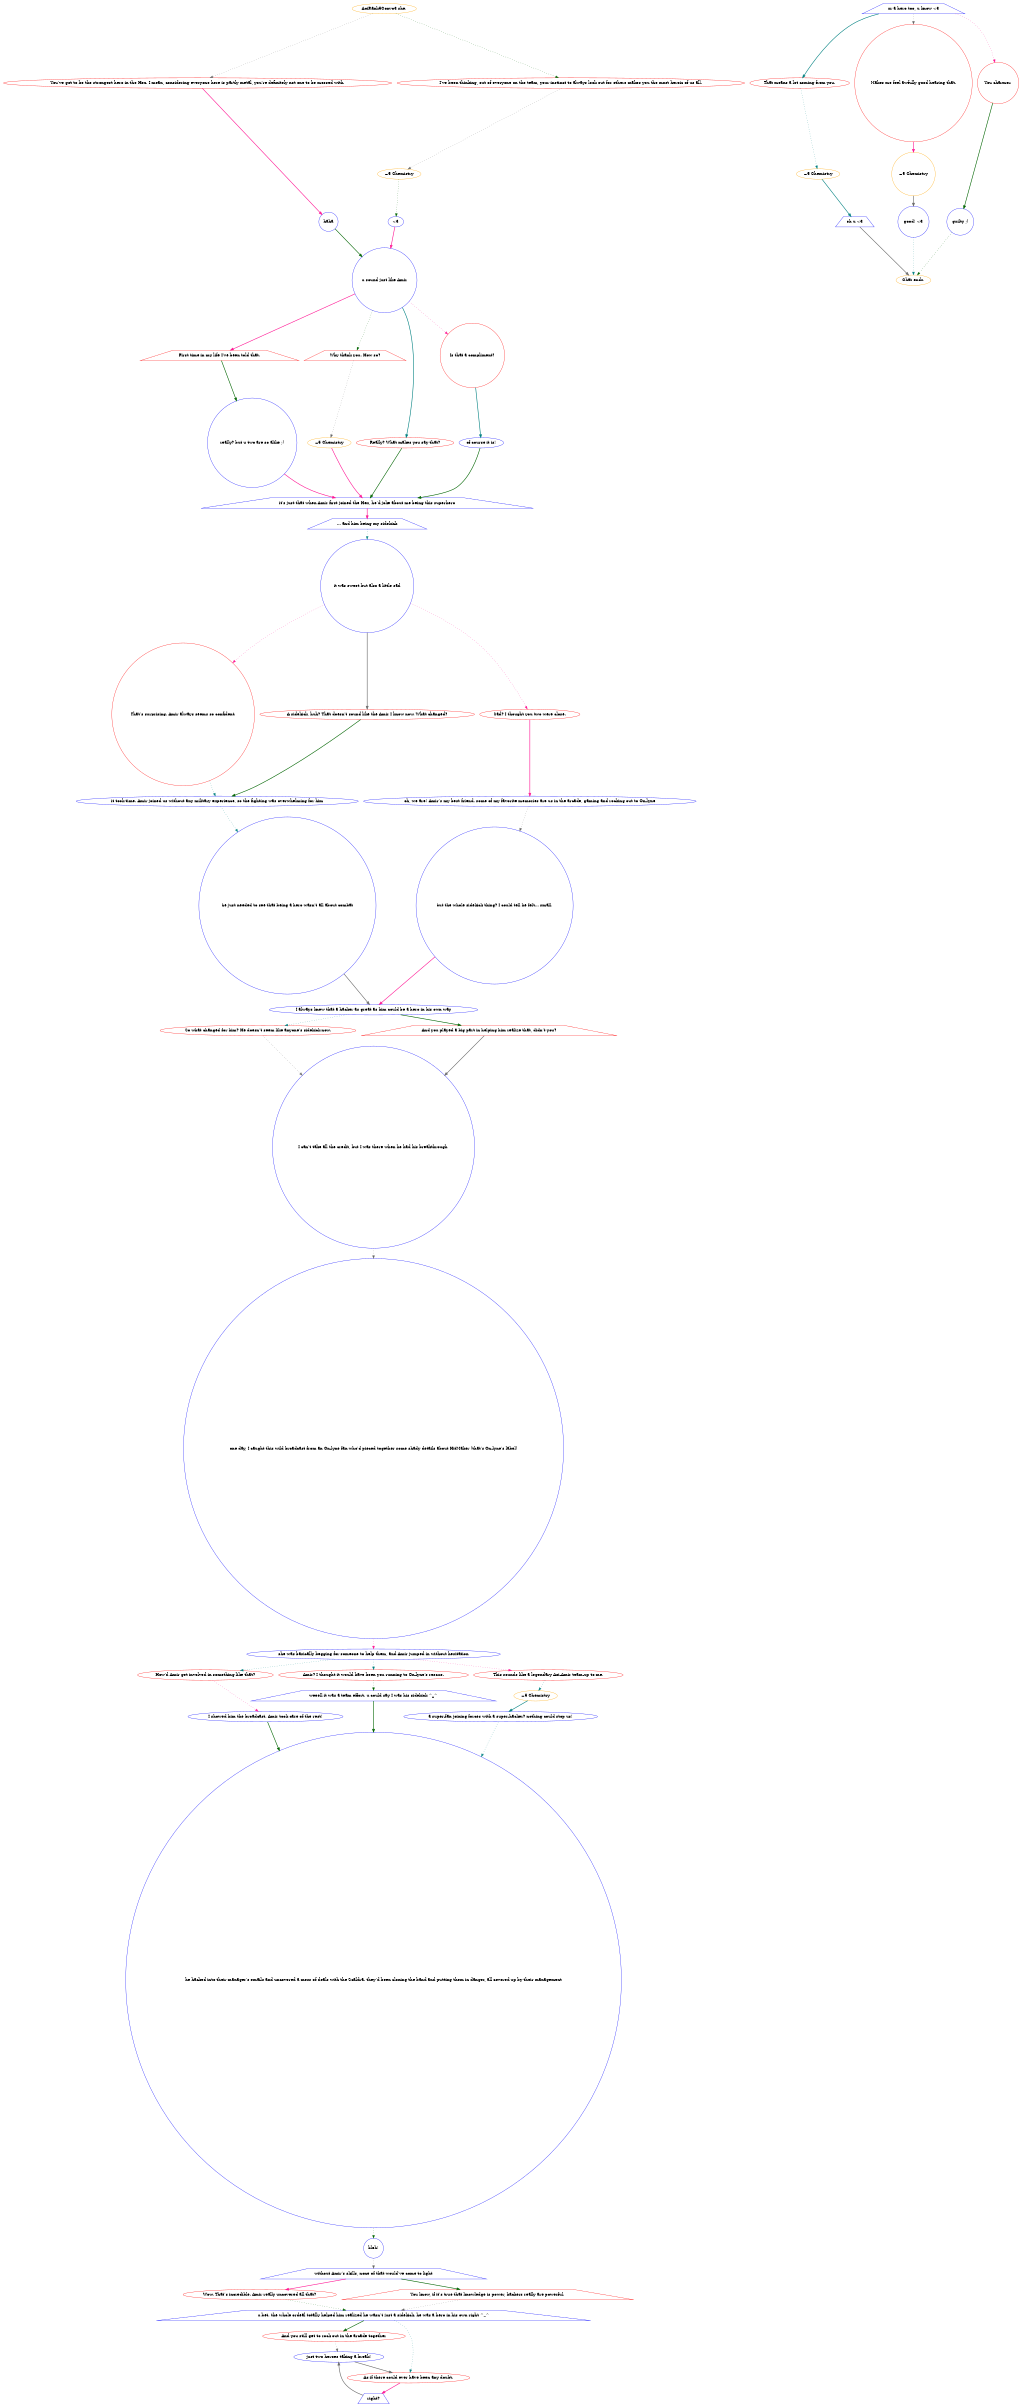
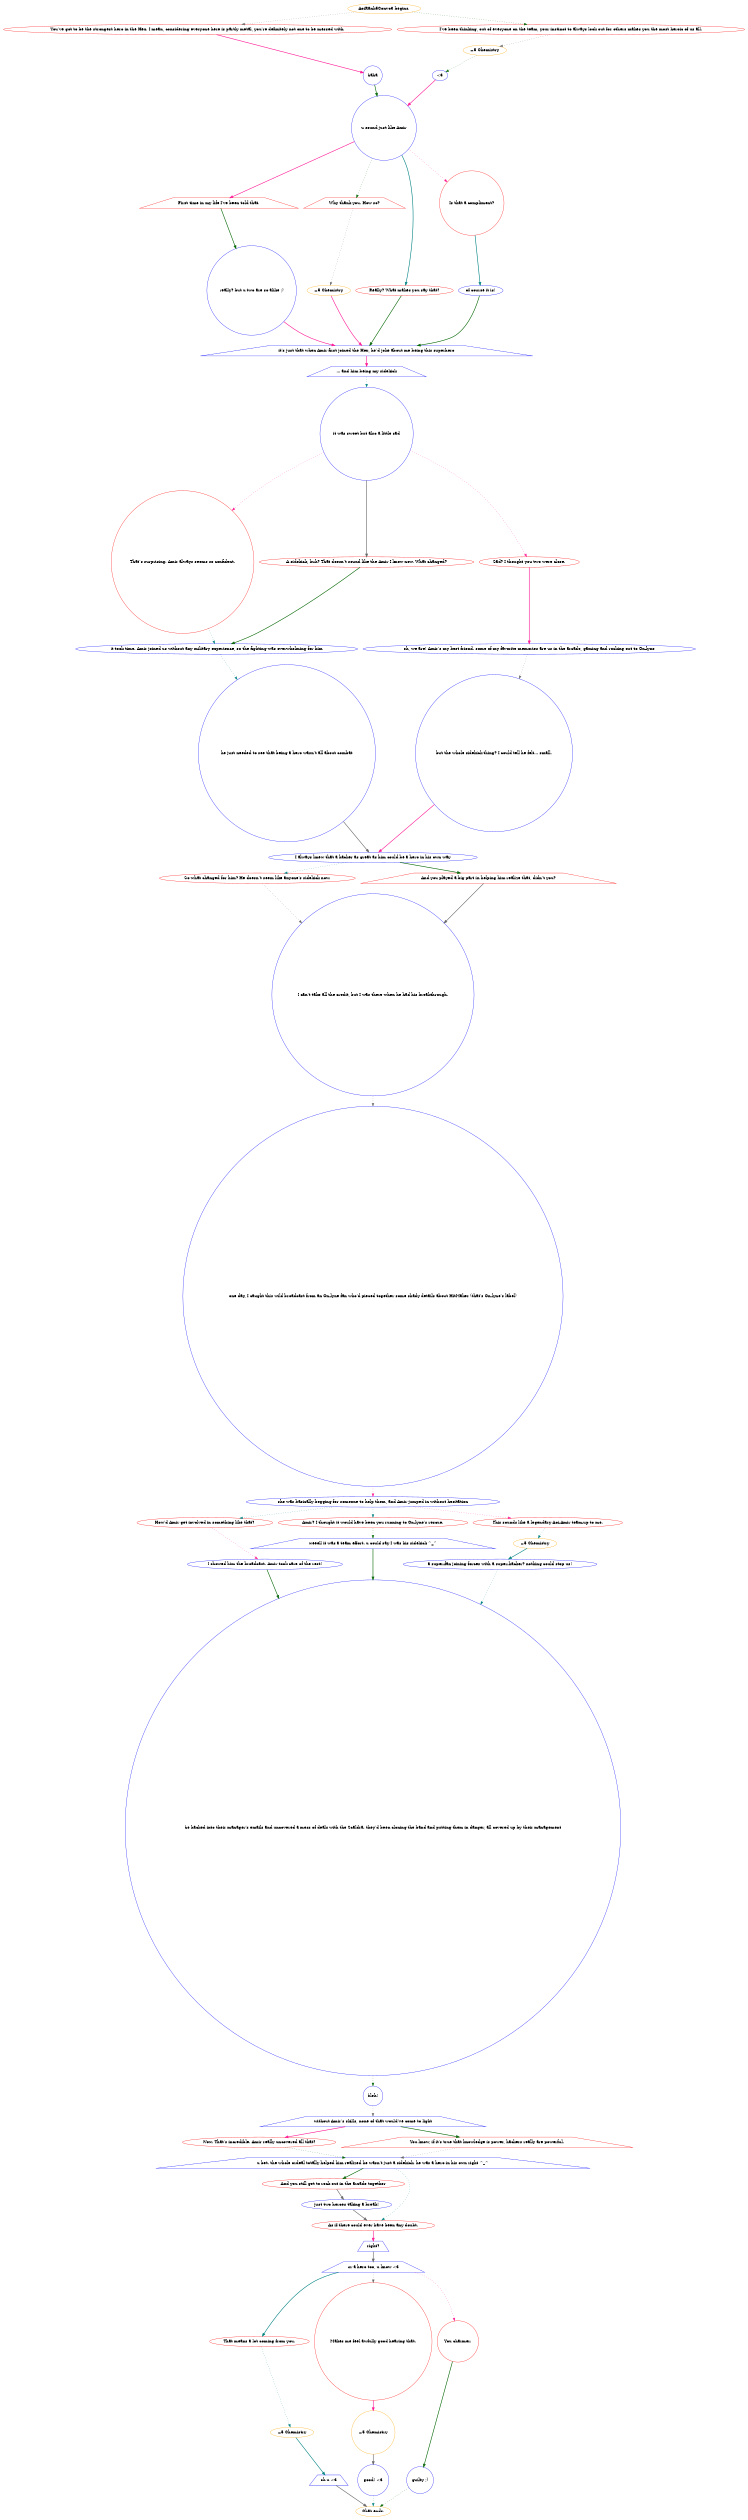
node "AoiRank5Convo3 she.": label "AoiRank5Convo3 she." -> "AoiRank5Convo3 begins."
edge "And you still get to rock out in the arcade together" -> "just two heroes taking a break!": style dotted -> bold
edge "right?" -> "just two heroes taking a break!": now "right?" -> "ur a hero too, u know <3"
